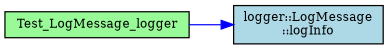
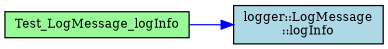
node "Test_LogMessage_logger": label "Test_LogMessage_logger" -> "Test_LogMessage_logInfo"
